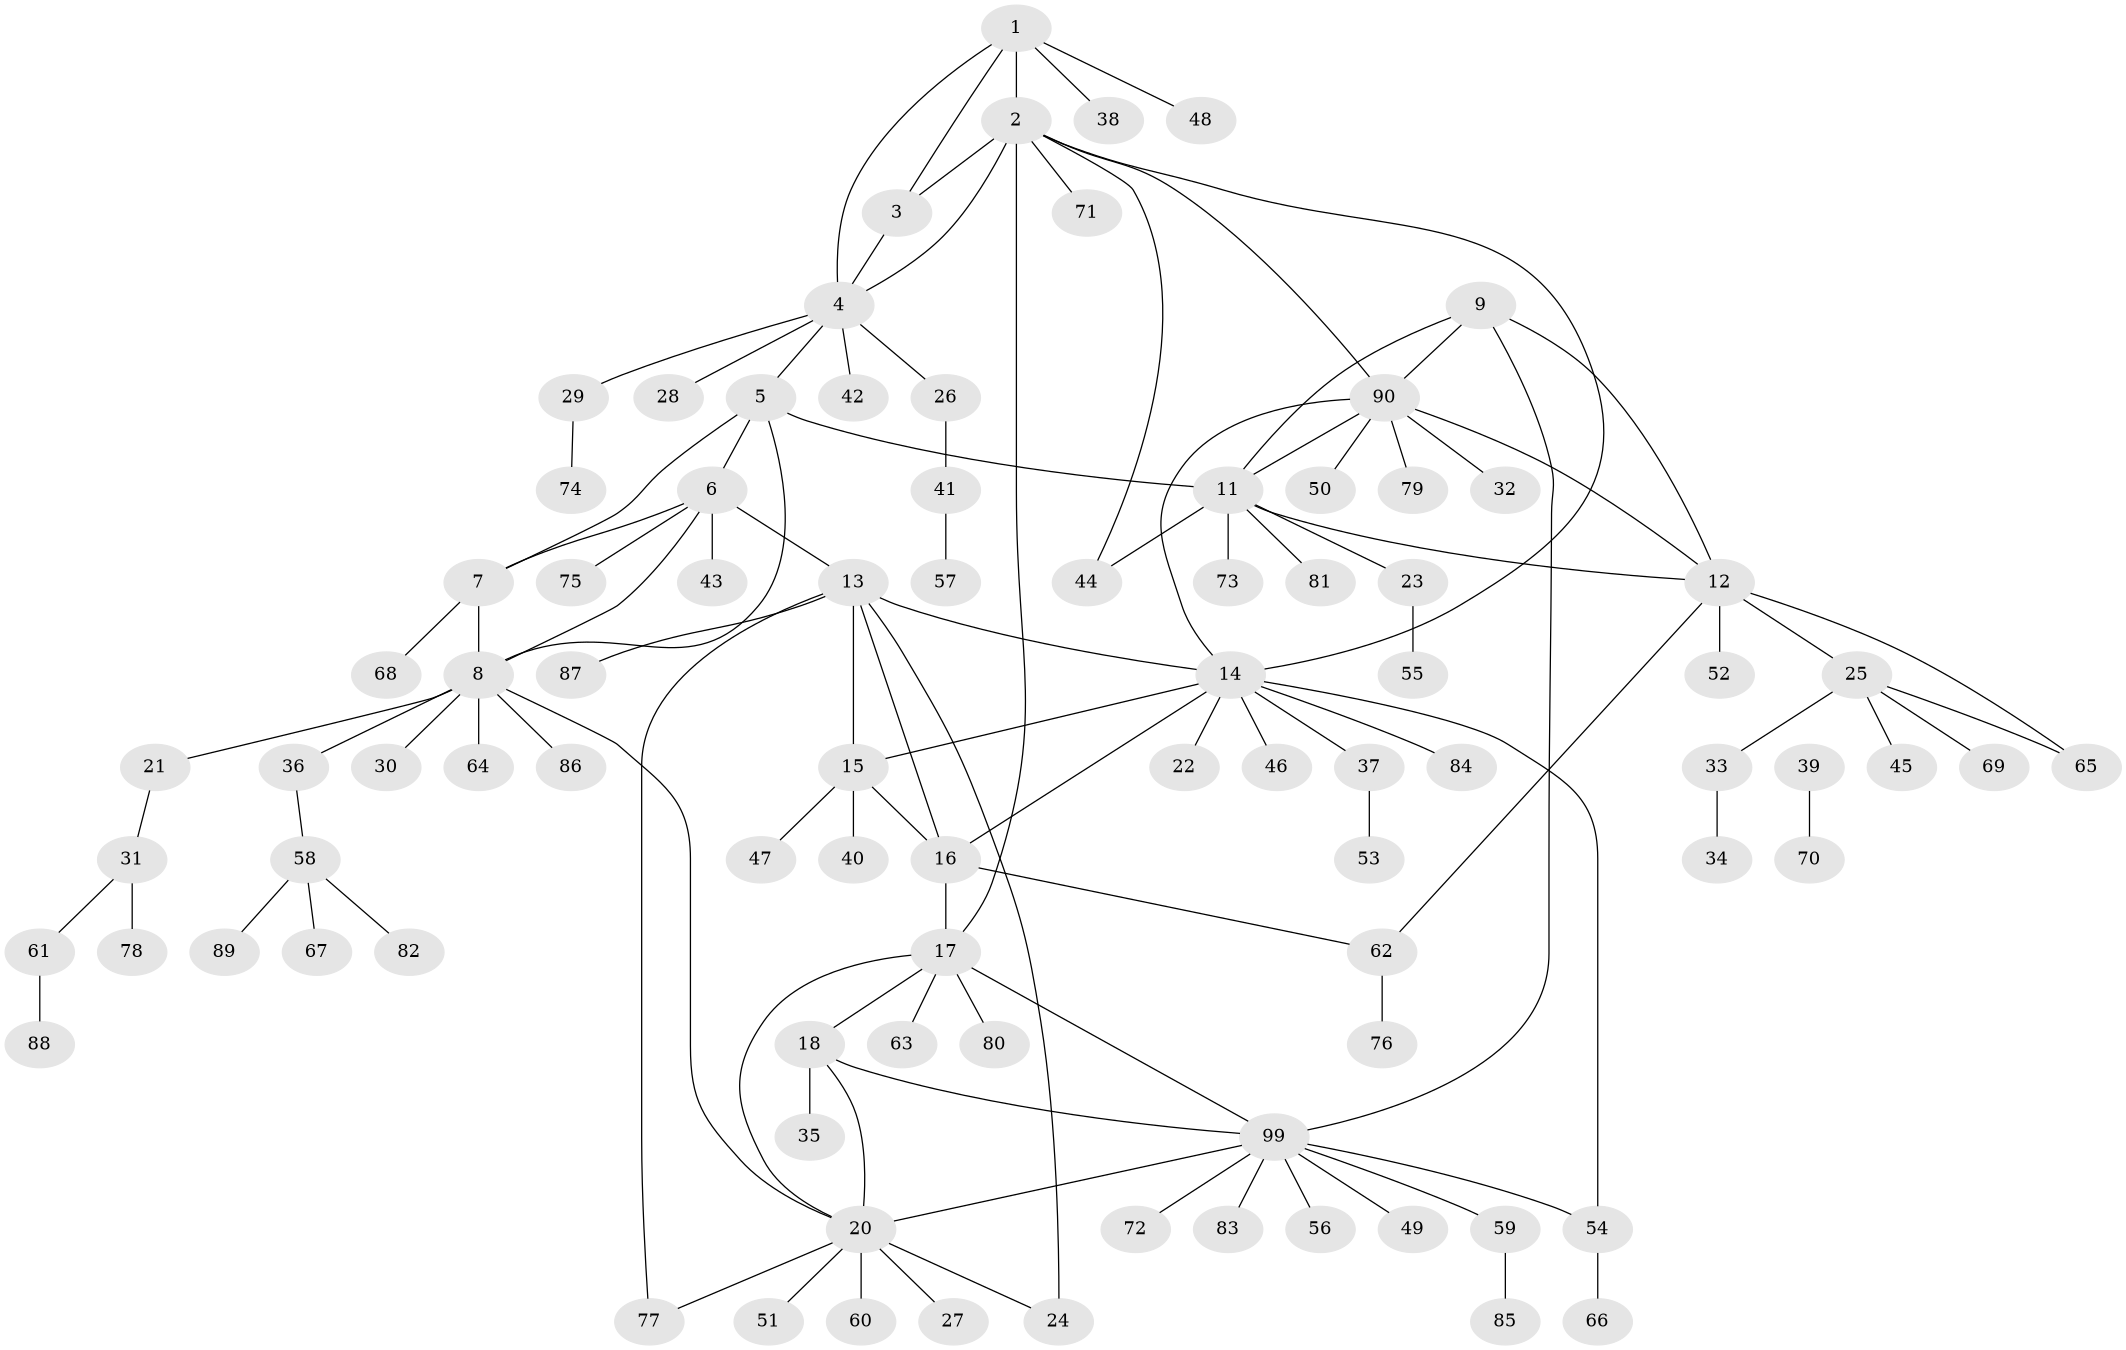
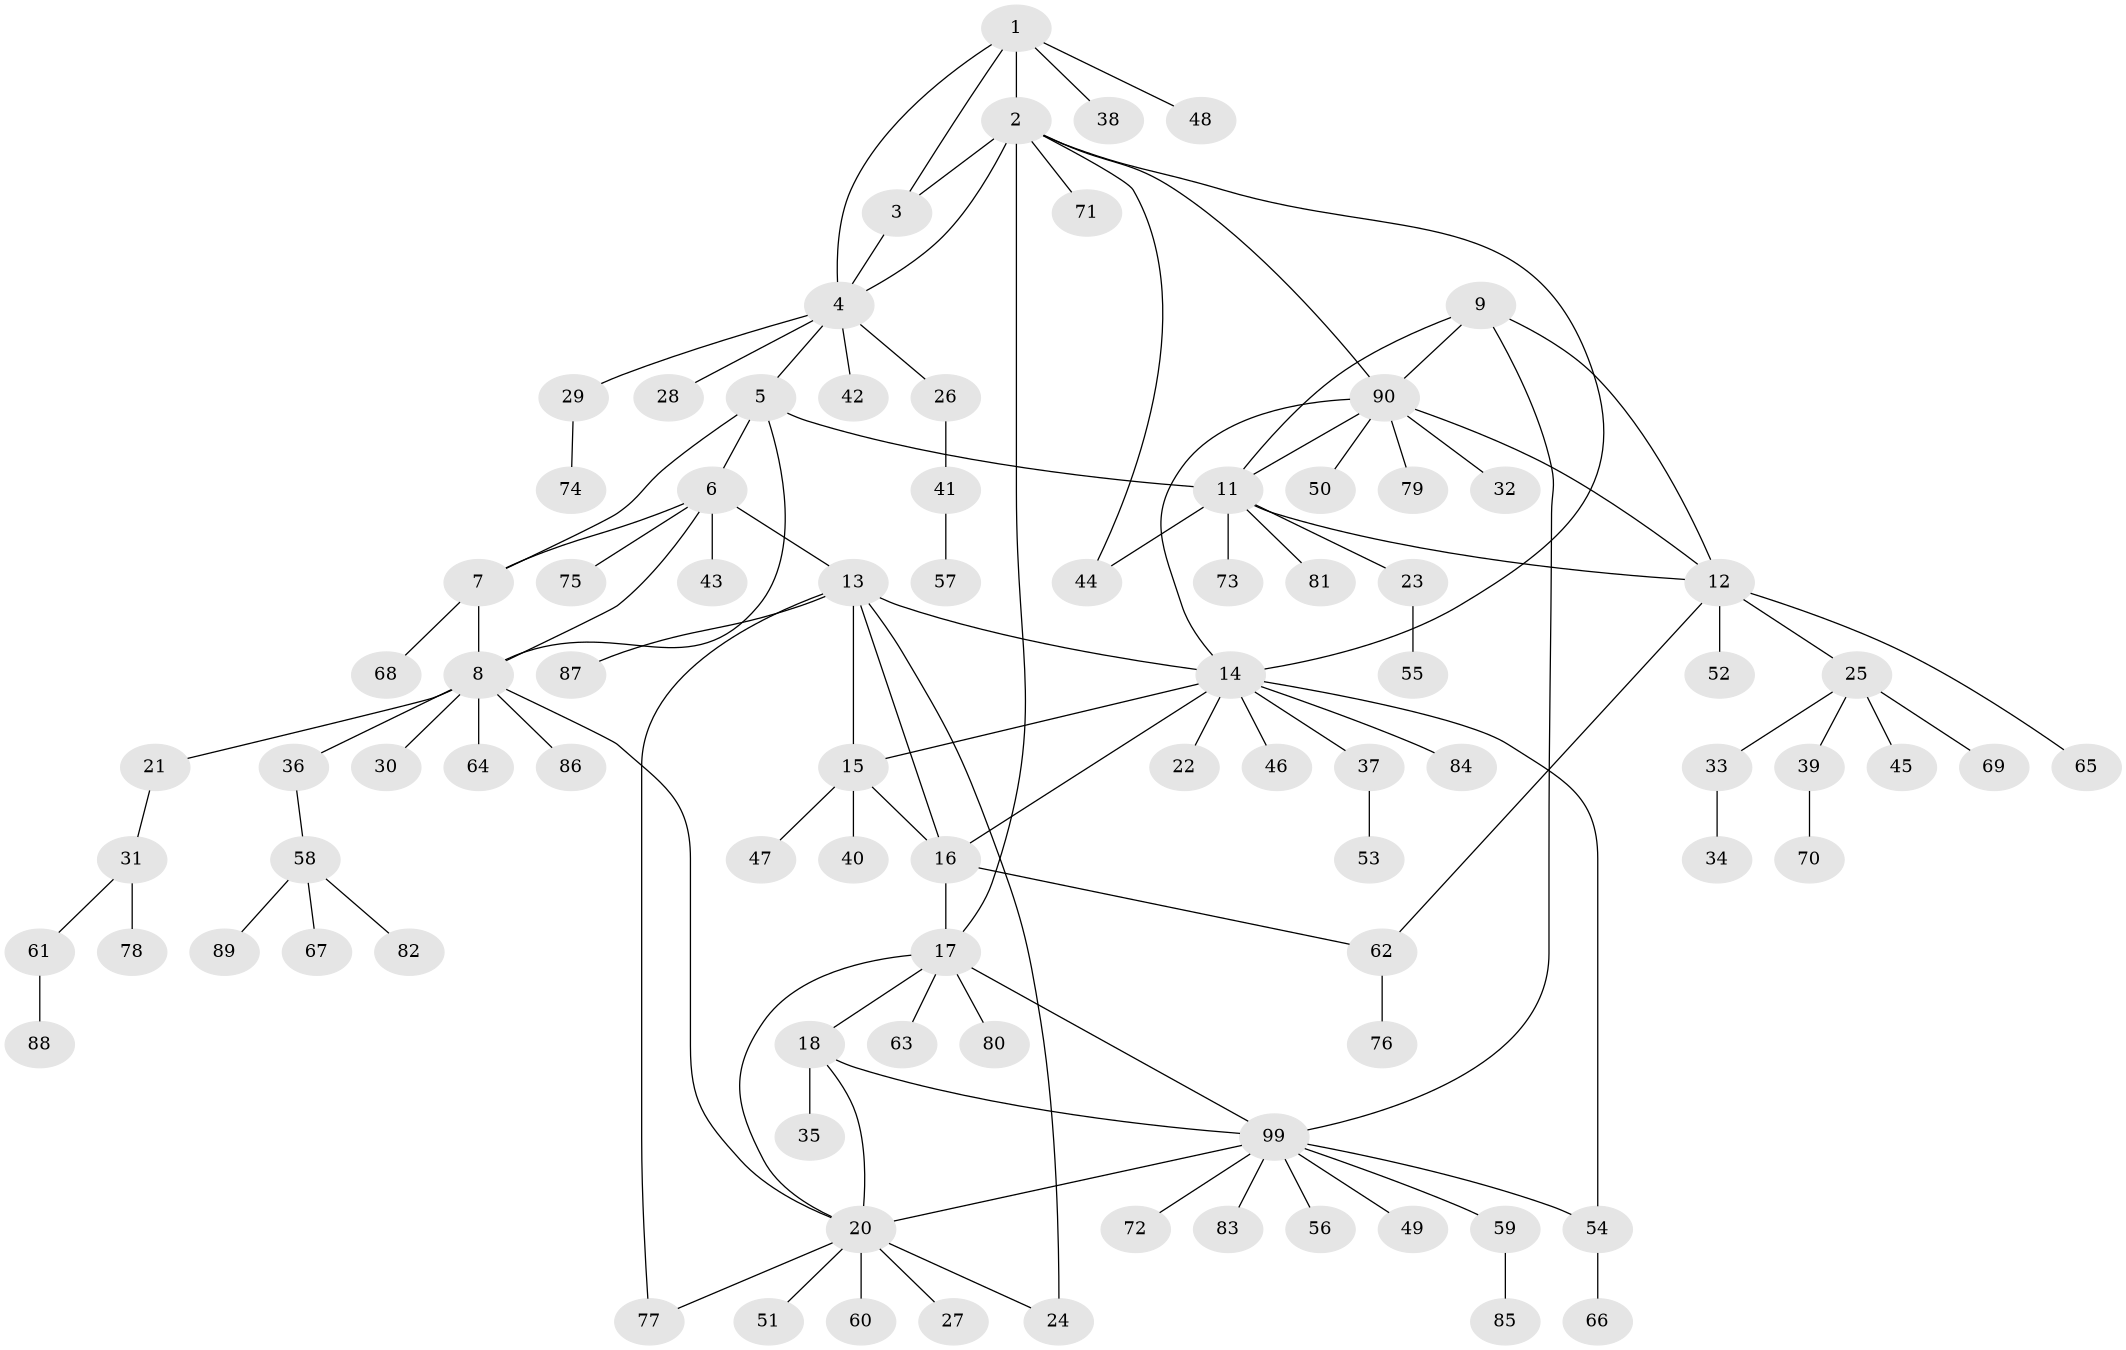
edge "25" -- "65": now "25" -- "39"
